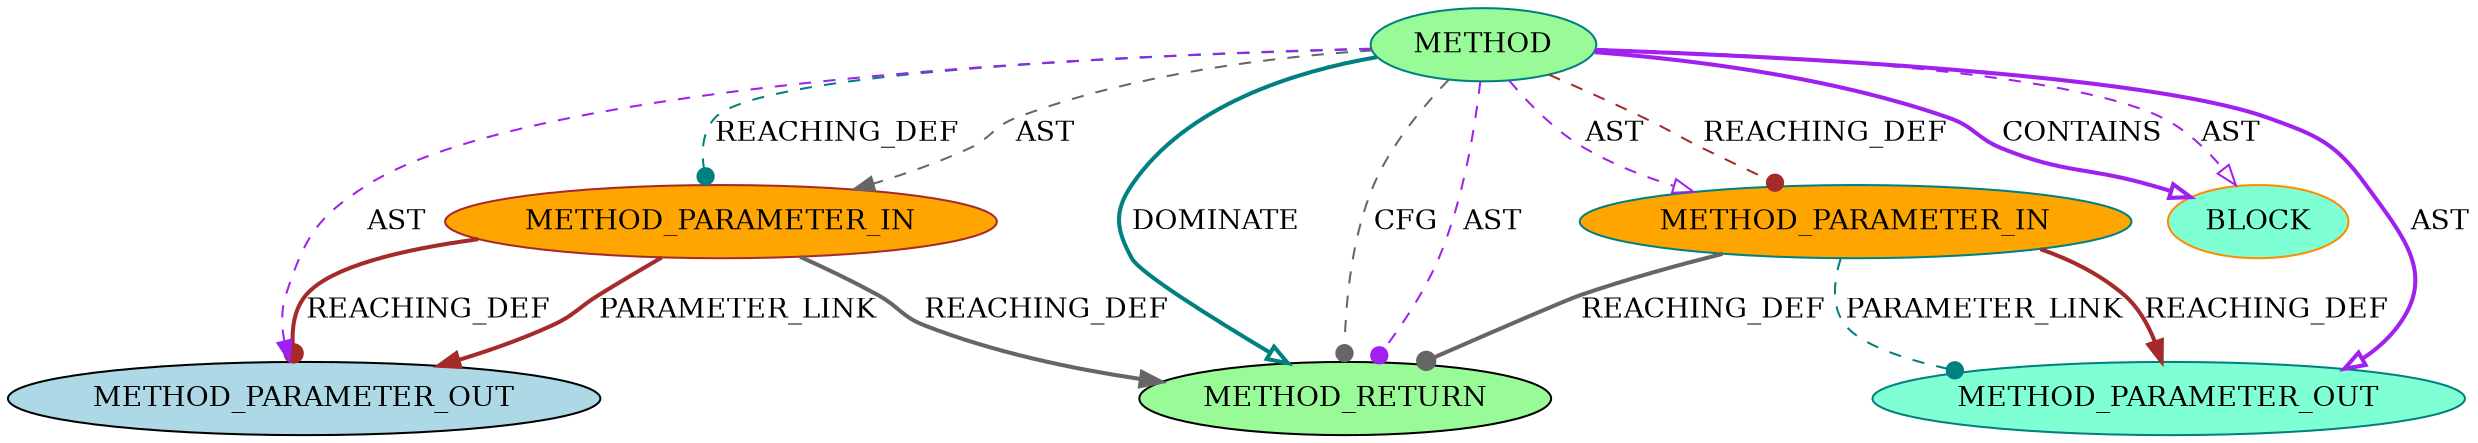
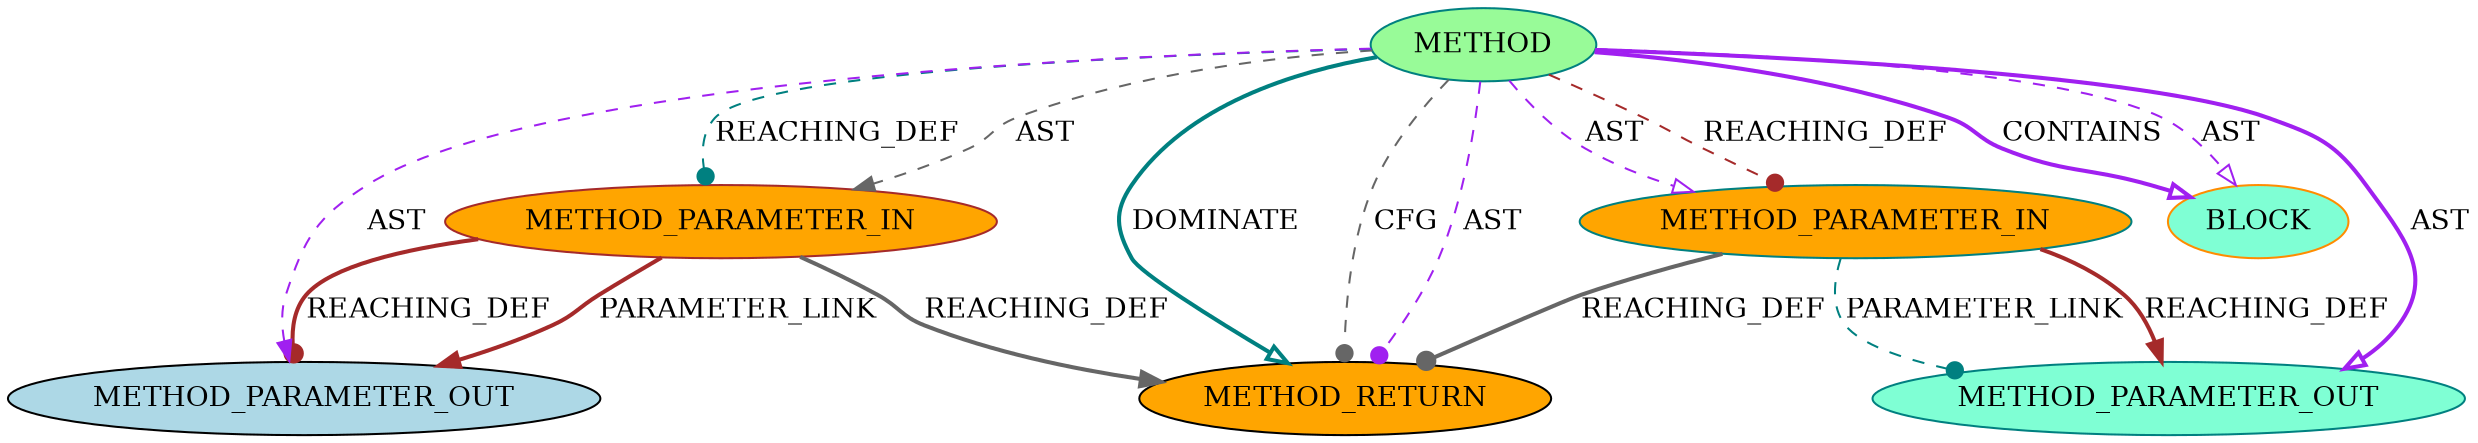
node "METHOD_RETURN": fillcolor palegreen -> orange
